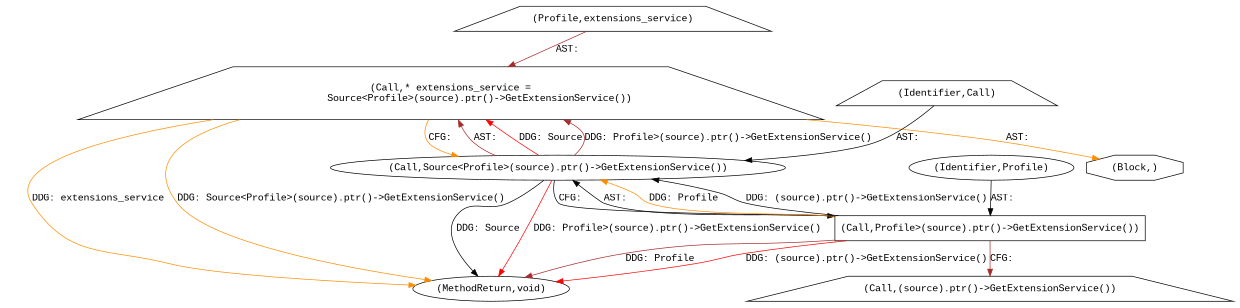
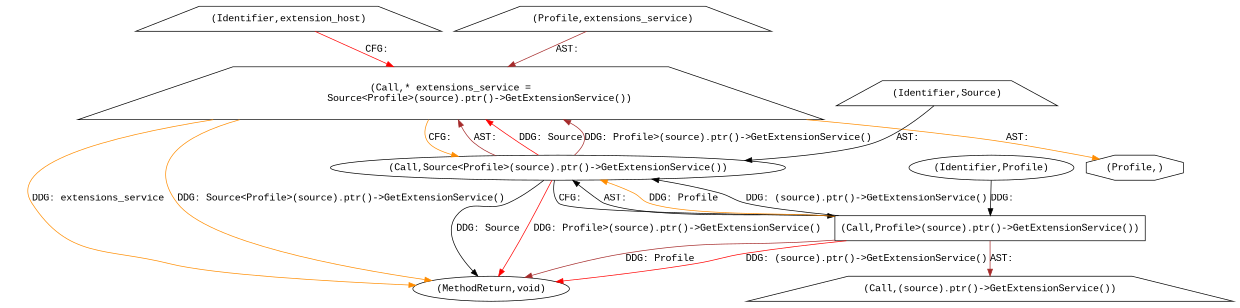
node "(Identifier,extension_host)": added
node "(Identifier,Call)": label "(Identifier,Call)" -> "(Identifier,Source)"
node "(Block,)": label "(Block,)" -> "(Profile,)"
edge "(Identifier,Profile)" -> "(Call,Profile>(source).ptr()->GetExtensionService())": label "AST: " -> "DDG: "
edge "(Call,Profile>(source).ptr()->GetExtensionService())" -> "(Call,(source).ptr()->GetExtensionService())": label "CFG: " -> "AST: "
